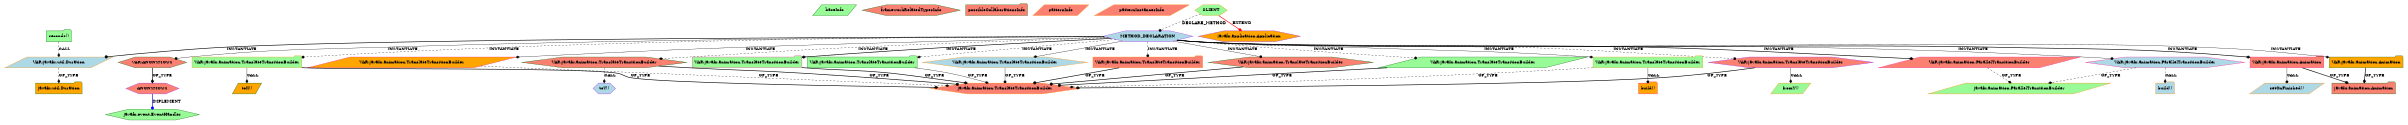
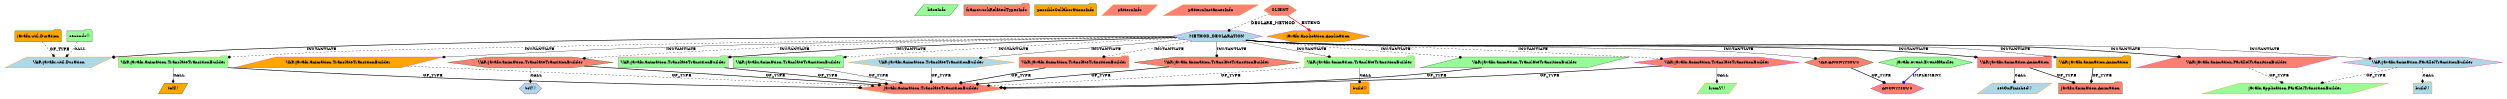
node "frameworkRelatedTypesInfo": shape hexagon -> folder
node "possibleCollaborationsInfo": fillcolor salmon -> orange
node "CLIENT": fillcolor palegreen -> salmon
edge "VAR:javafx.util.Duration" -> "javafx.util.Duration": reversed
node "javafx.animation.ParallelTransitionBuilder": label "javafx.animation.ParallelTransitionBuilder" -> "javafx.application.ParallelTransitionBuilder"
edge "ANONYMOUS" -> "javafx.event.EventHandler": reversed
